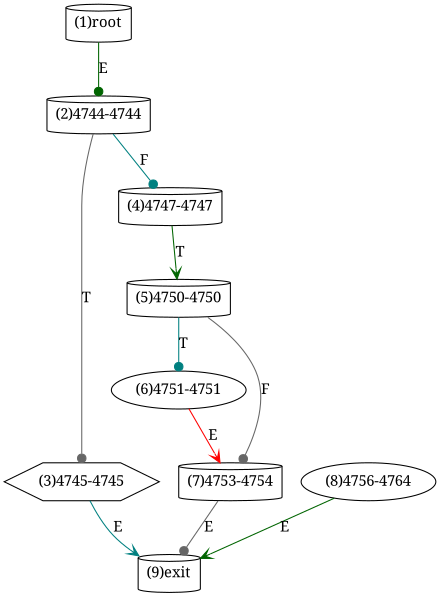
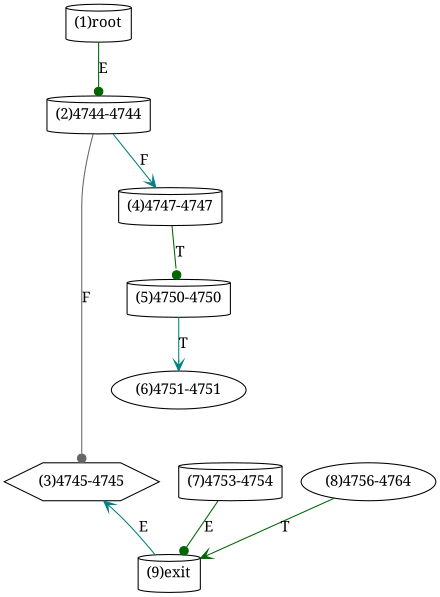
edge "(2)4744-4744" -> "(4)4747-4747": arrowhead dot -> vee
edge "(4)4747-4747" -> "(5)4750-4750": arrowhead vee -> dot
edge "(2)4744-4744" -> "(3)4745-4745": label "T" -> "F"
edge "(5)4750-4750" -> "(6)4751-4751": arrowhead dot -> vee
edge "(5)4750-4750" -> "(7)4753-4754": removed, label "F"
edge "(6)4751-4751" -> "(7)4753-4754": removed, label "E"
edge "(7)4753-4754" -> "(9)exit": color gray40 -> darkgreen
edge "(3)4745-4745" -> "(9)exit": reversed
edge "(8)4756-4764" -> "(9)exit": label "E" -> "T"
